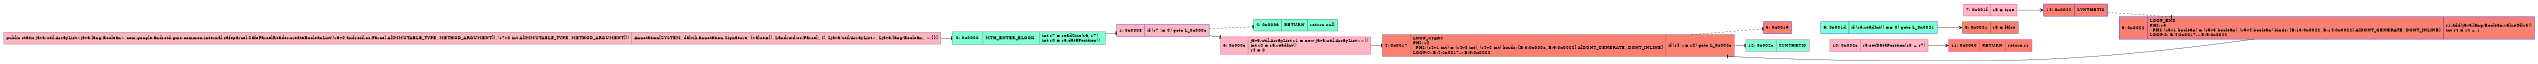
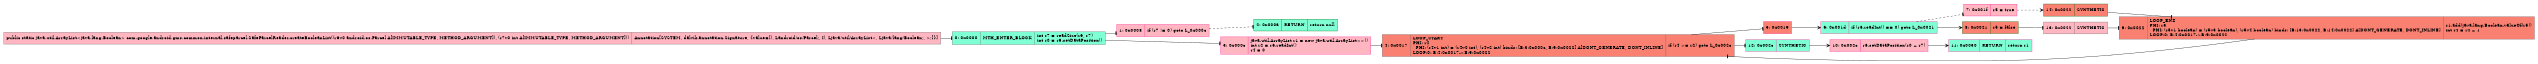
edge "7: 0x001f" -> "14: 0x0022": style solid -> dashed
node "14: 0x0022": color blue -> darkgreen
edge "14: 0x0022" -> "9: 0x0022": style dashed -> solid
edge "6: 0x001d" -> "7: 0x001f": added
node "5: 0x0019": color blue -> deeppink
edge "5: 0x0019" -> "6: 0x001d": added
node "6: 0x001d": color blue -> deeppink
node "13: 0x0022": added
node "9: 0x0022": color blue -> gray40
node "1: 0x0008": color blue -> deeppink
edge "4: 0x0017" -> "5: 0x0019": style dashed -> solid
edge "1: 0x0008" -> "3: 0x000c": now "0: 0x0000" -> "3: 0x000c"
node "0: 0x0000": text "int r0 = r6.dataPosition()" -> "int r0 = r6.setDataPosition()"
edge "12: 0x002c" -> "10: 0x002c": added
node "11: 0x0030": fillcolor salmon -> aquamarine
